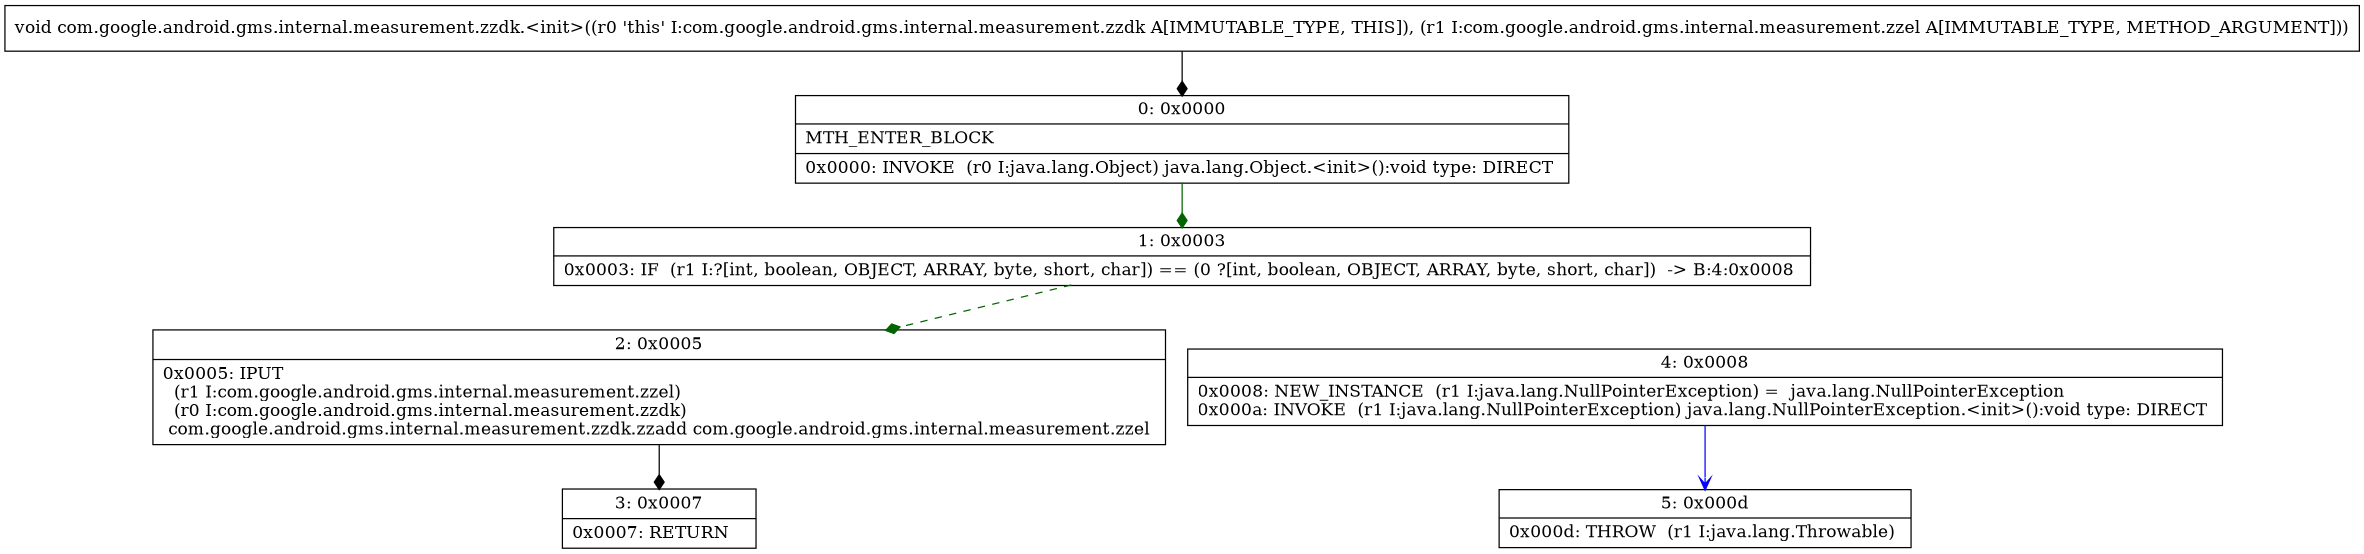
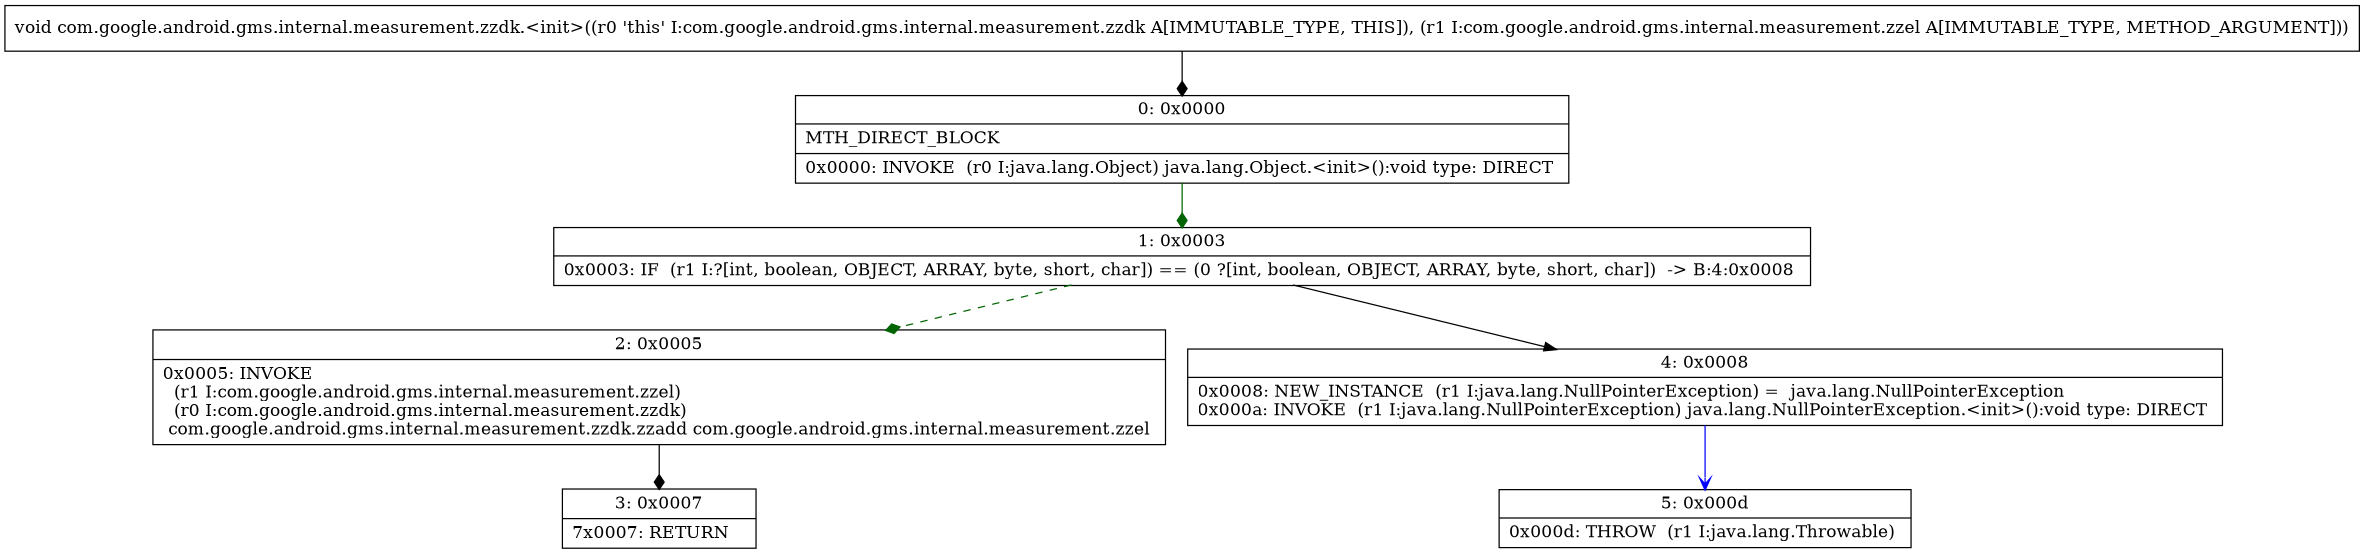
node "0: 0x0000": text "MTH_ENTER_BLOCK" -> "MTH_DIRECT_BLOCK"
edge "1: 0x0003" -> "4: 0x0008": added
node "2: 0x0005": text "0x0005: IPUT" -> "0x0005: INVOKE"
node "3: 0x0007": text "0x0007: RETURN" -> "7x0007: RETURN"
